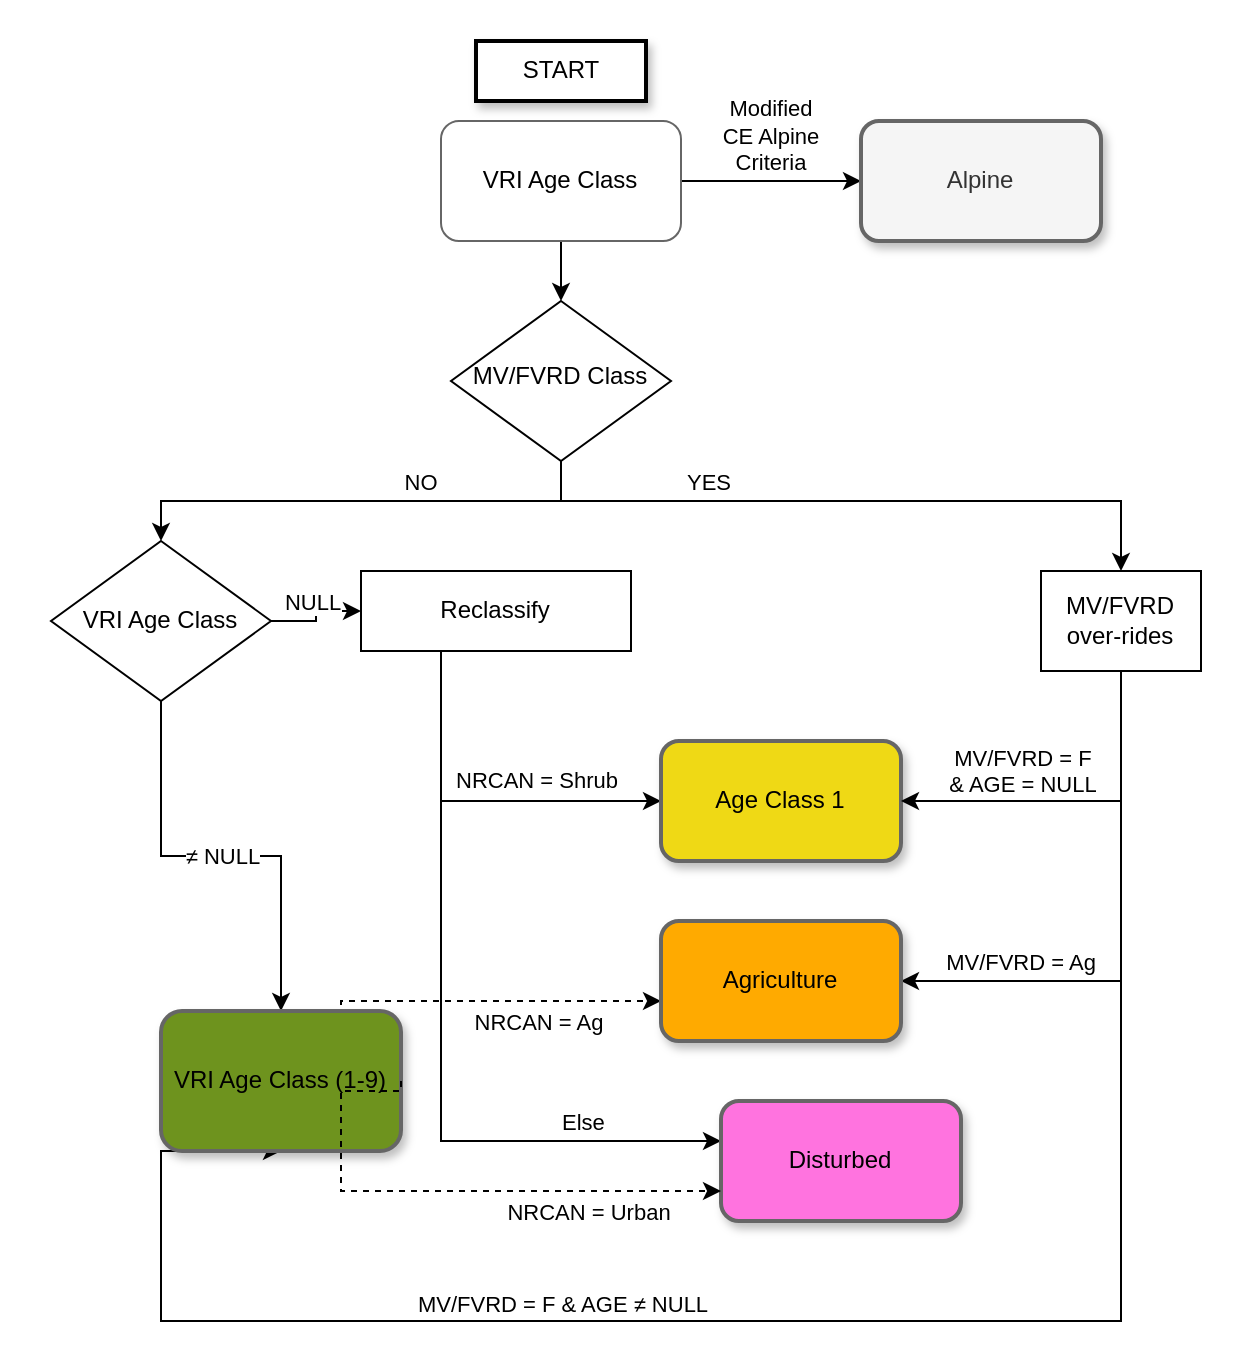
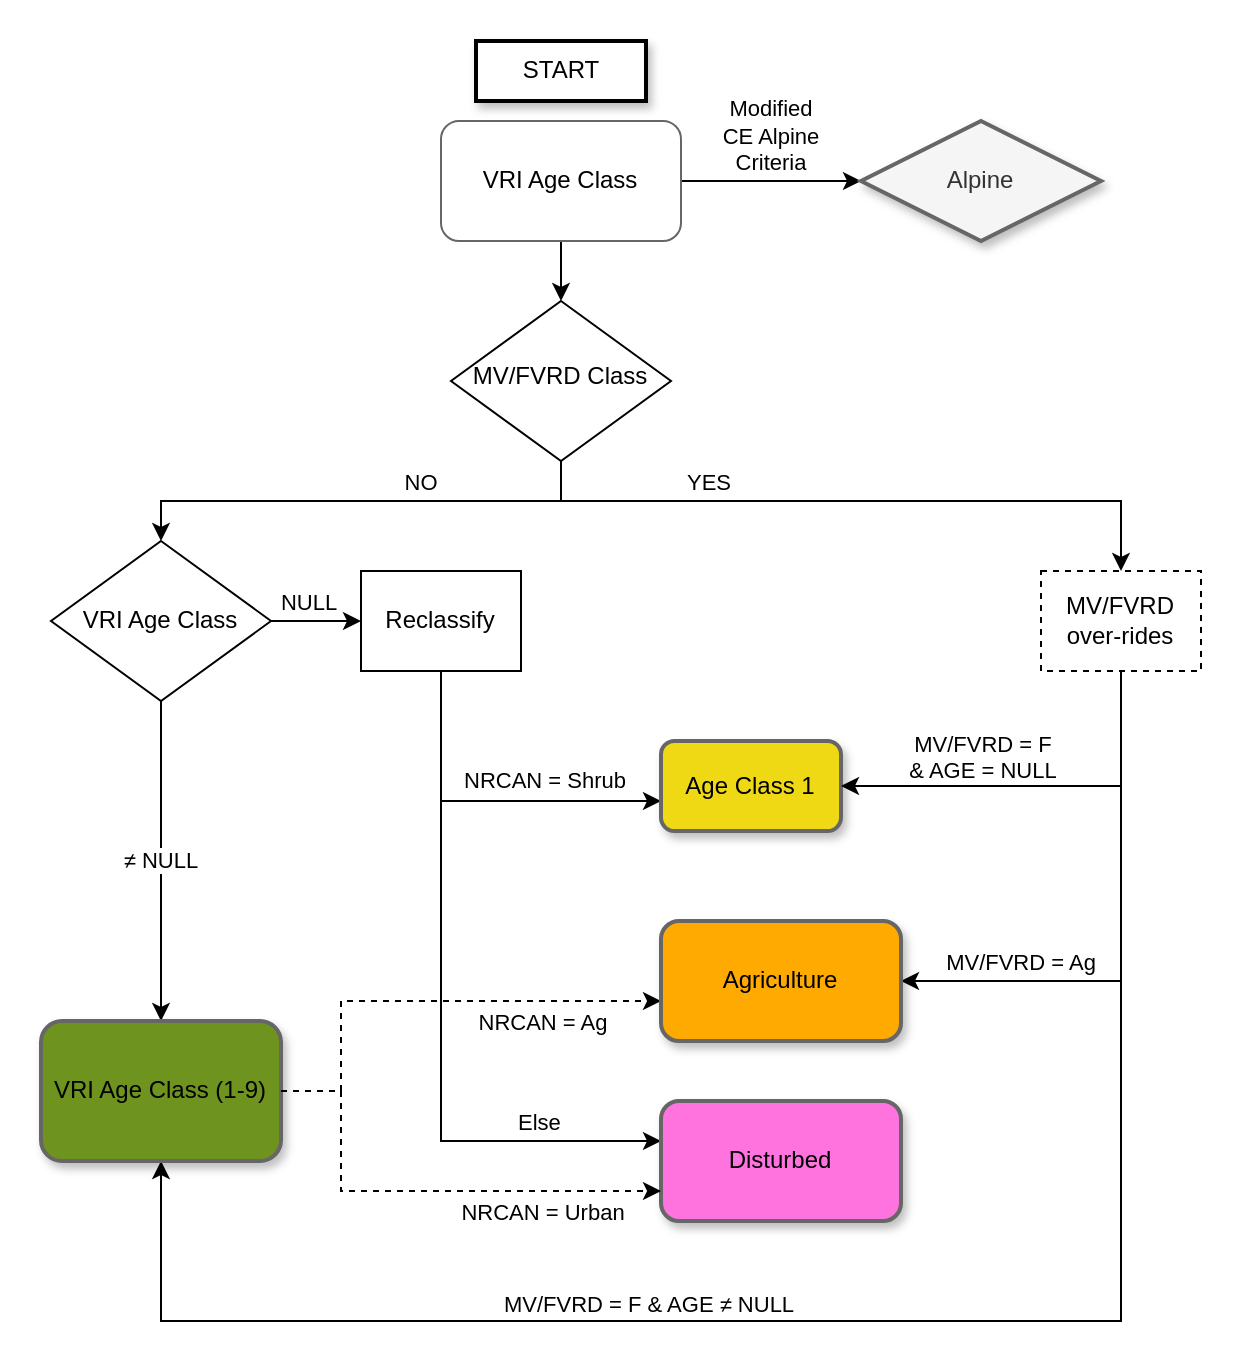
node "Alpine": shape rounded rectangle -> diamond
node "Reclassify": size 270x80 -> 160x100
node "MV/FVRD over-rides": style solid -> dashed
node "Age Class 1": size 240x120 -> 180x90
node "VRI Age Class (1-9)": moved (281, 1081) -> (161, 1091)
node "Disturbed": moved (841, 1161) -> (781, 1161)
